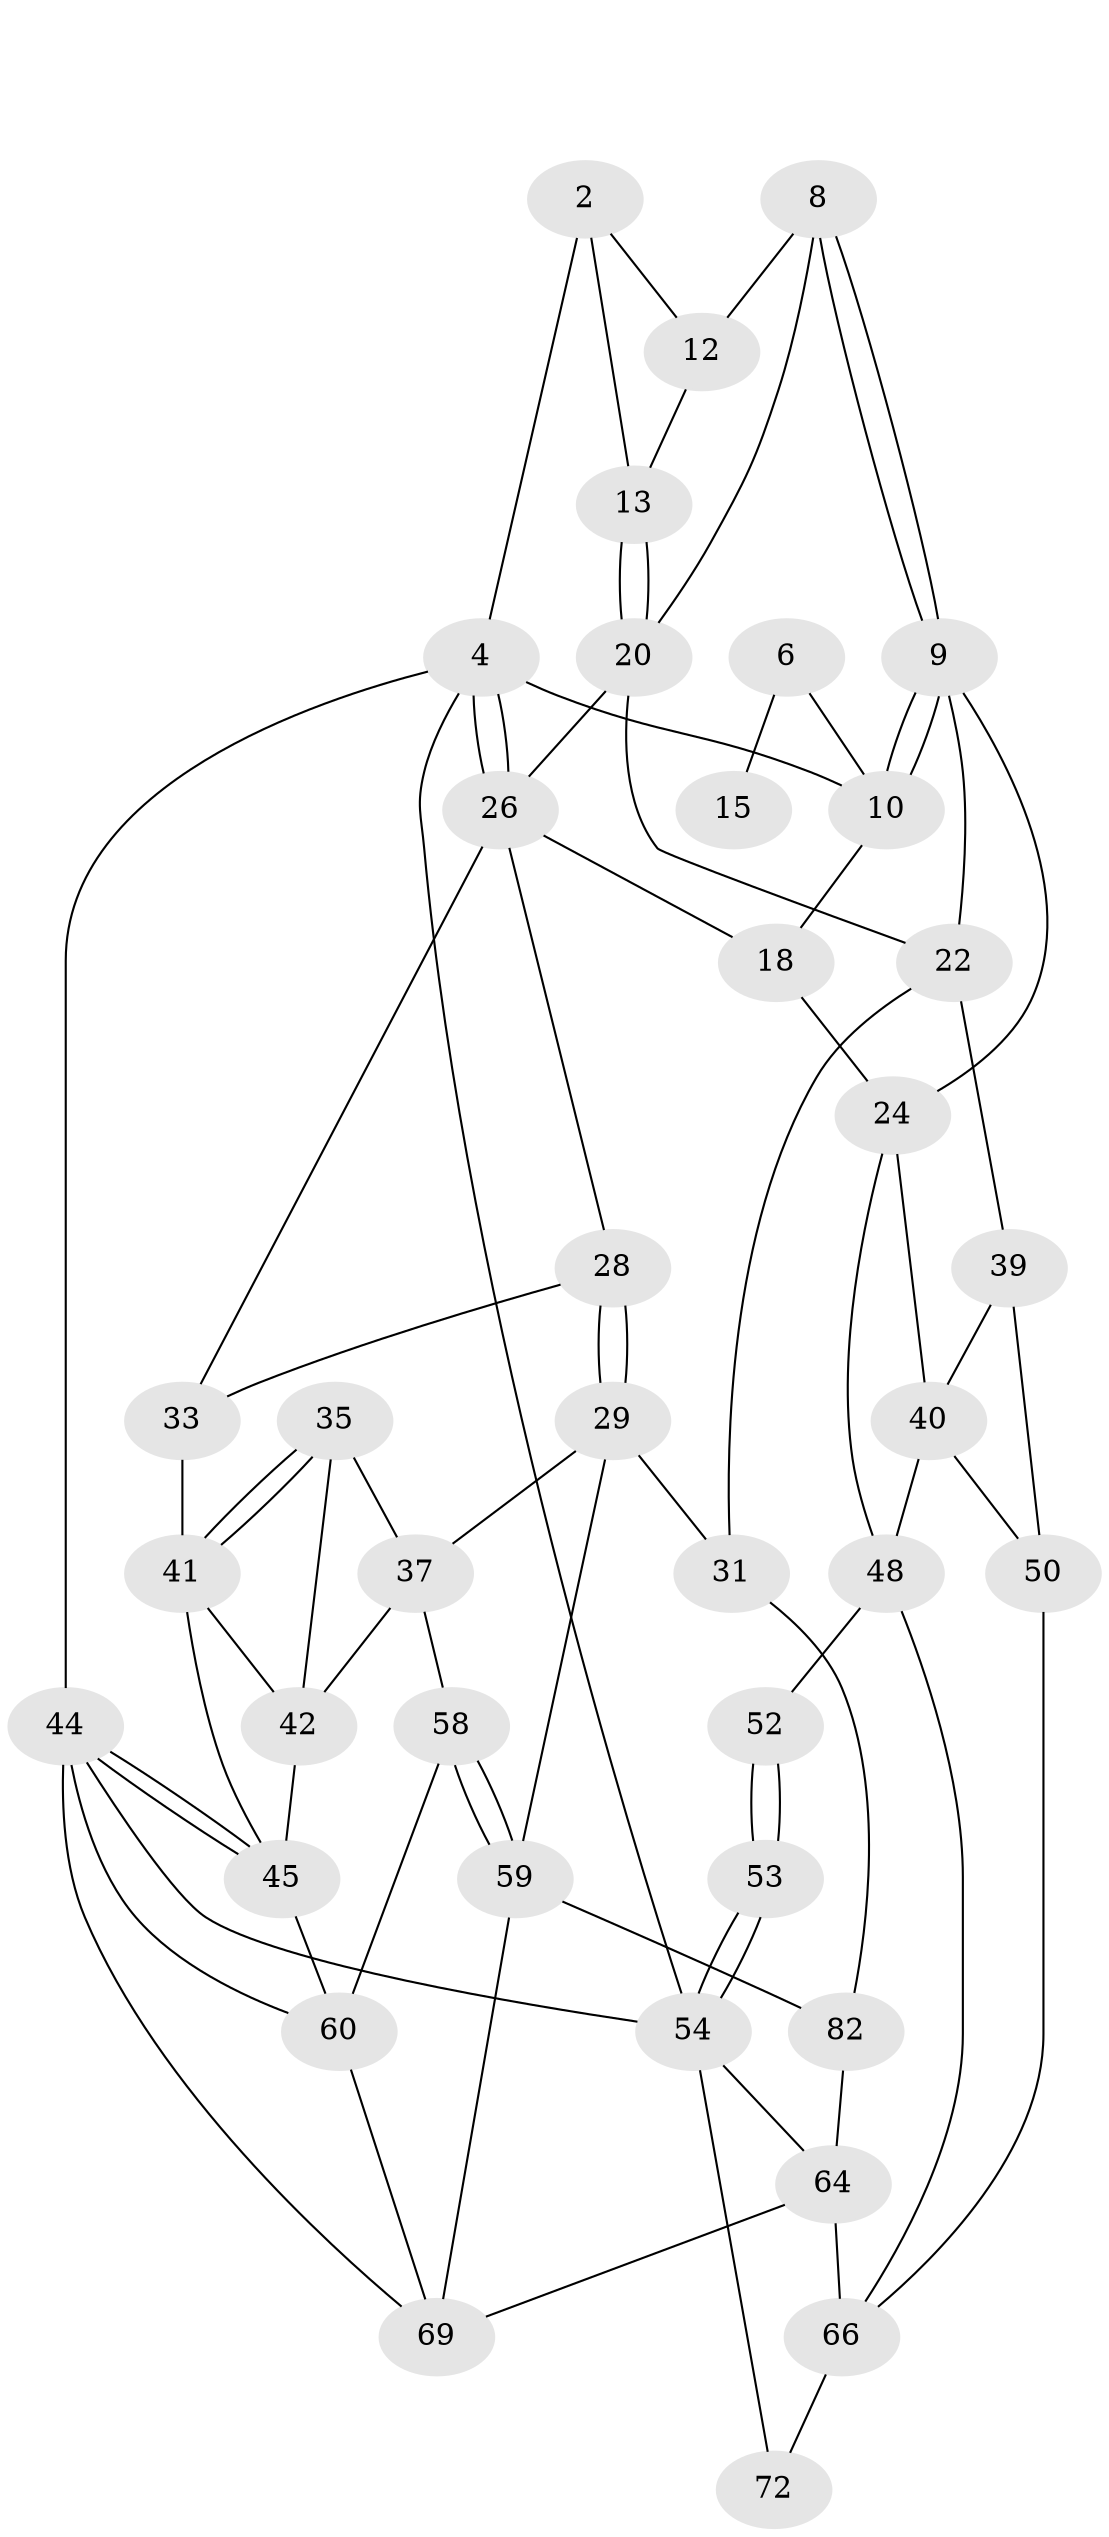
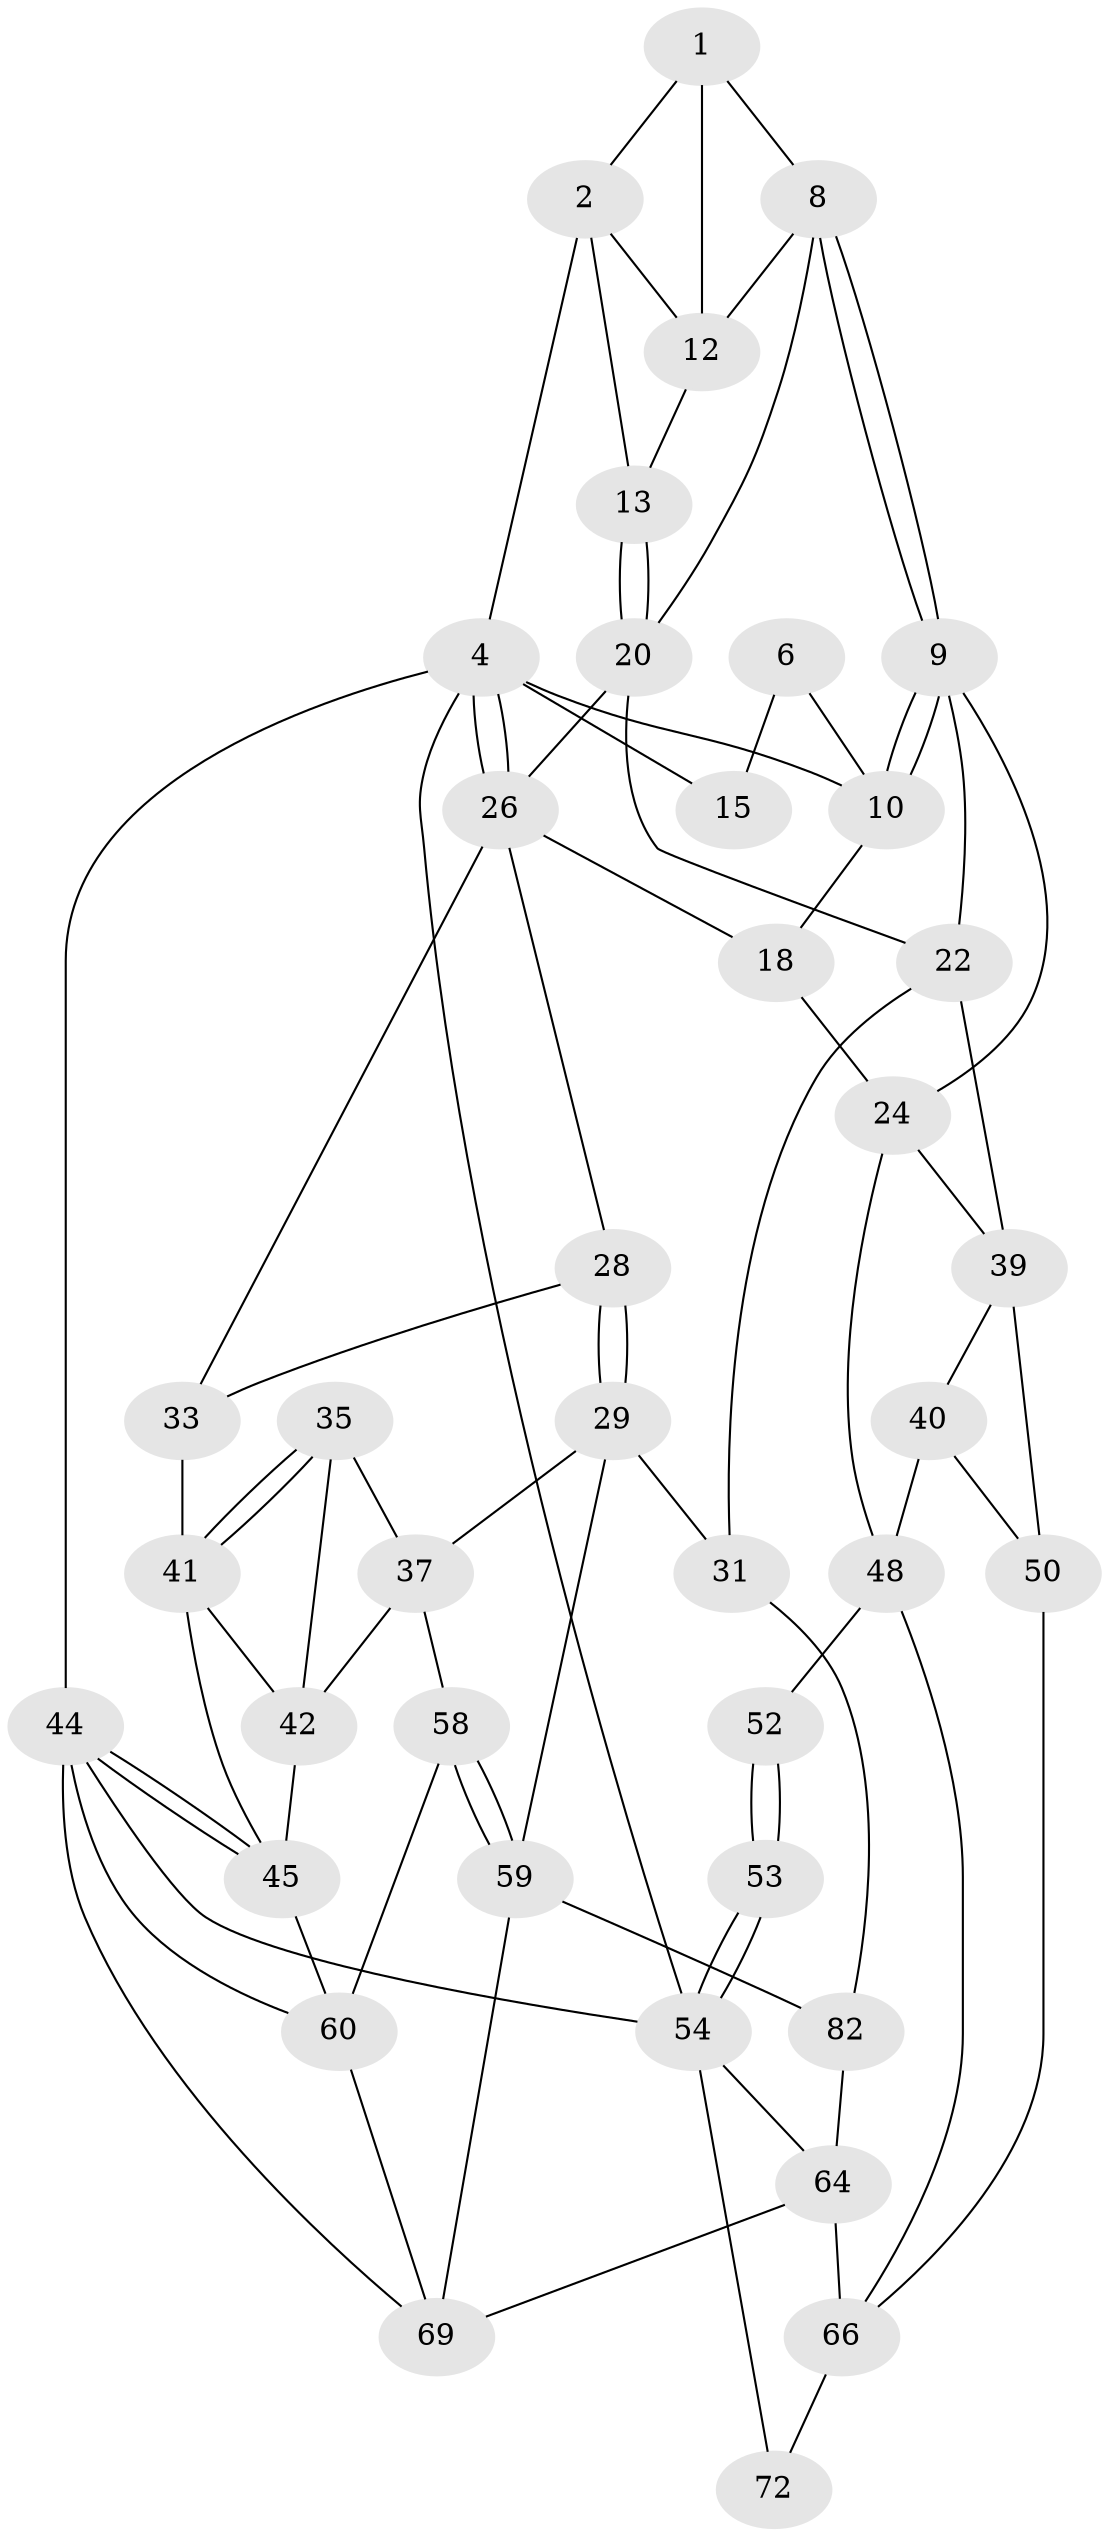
node "1": added
edge "4" -- "15": added
edge "24" -- "40": now "24" -- "39"
